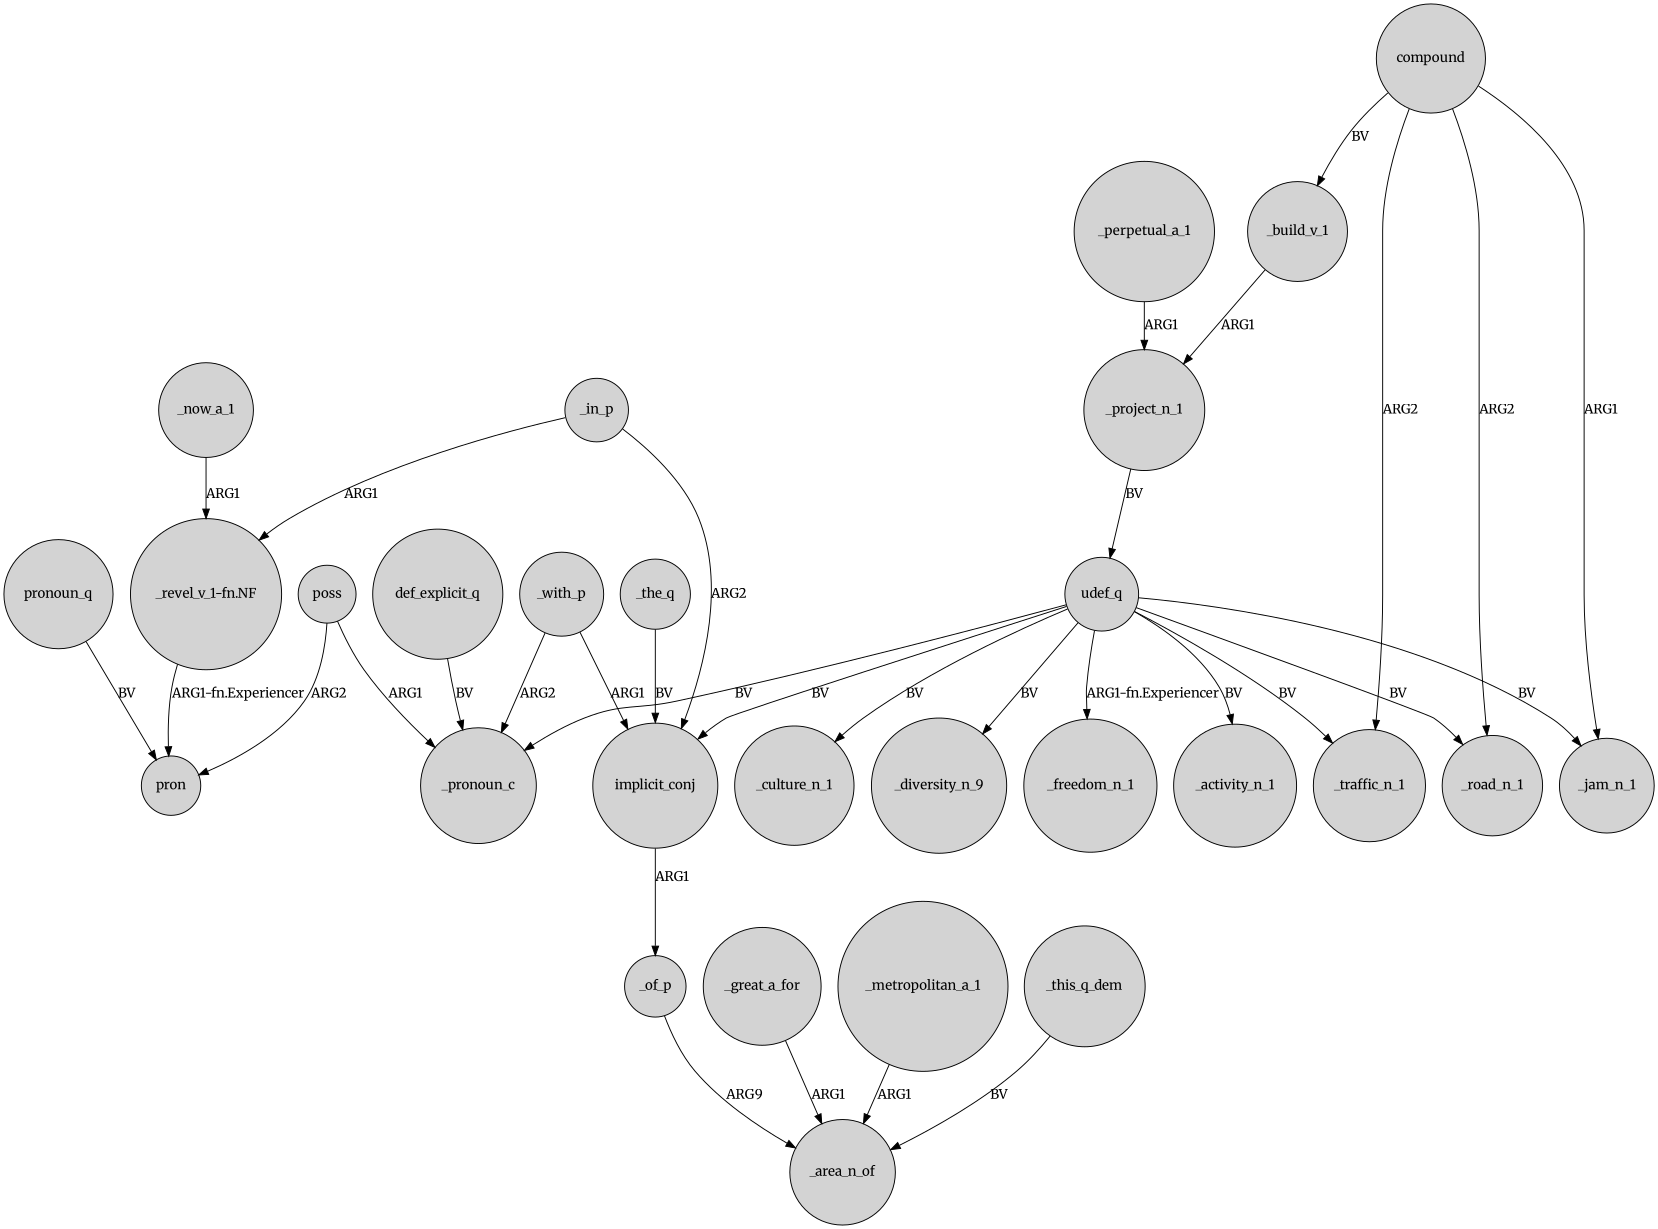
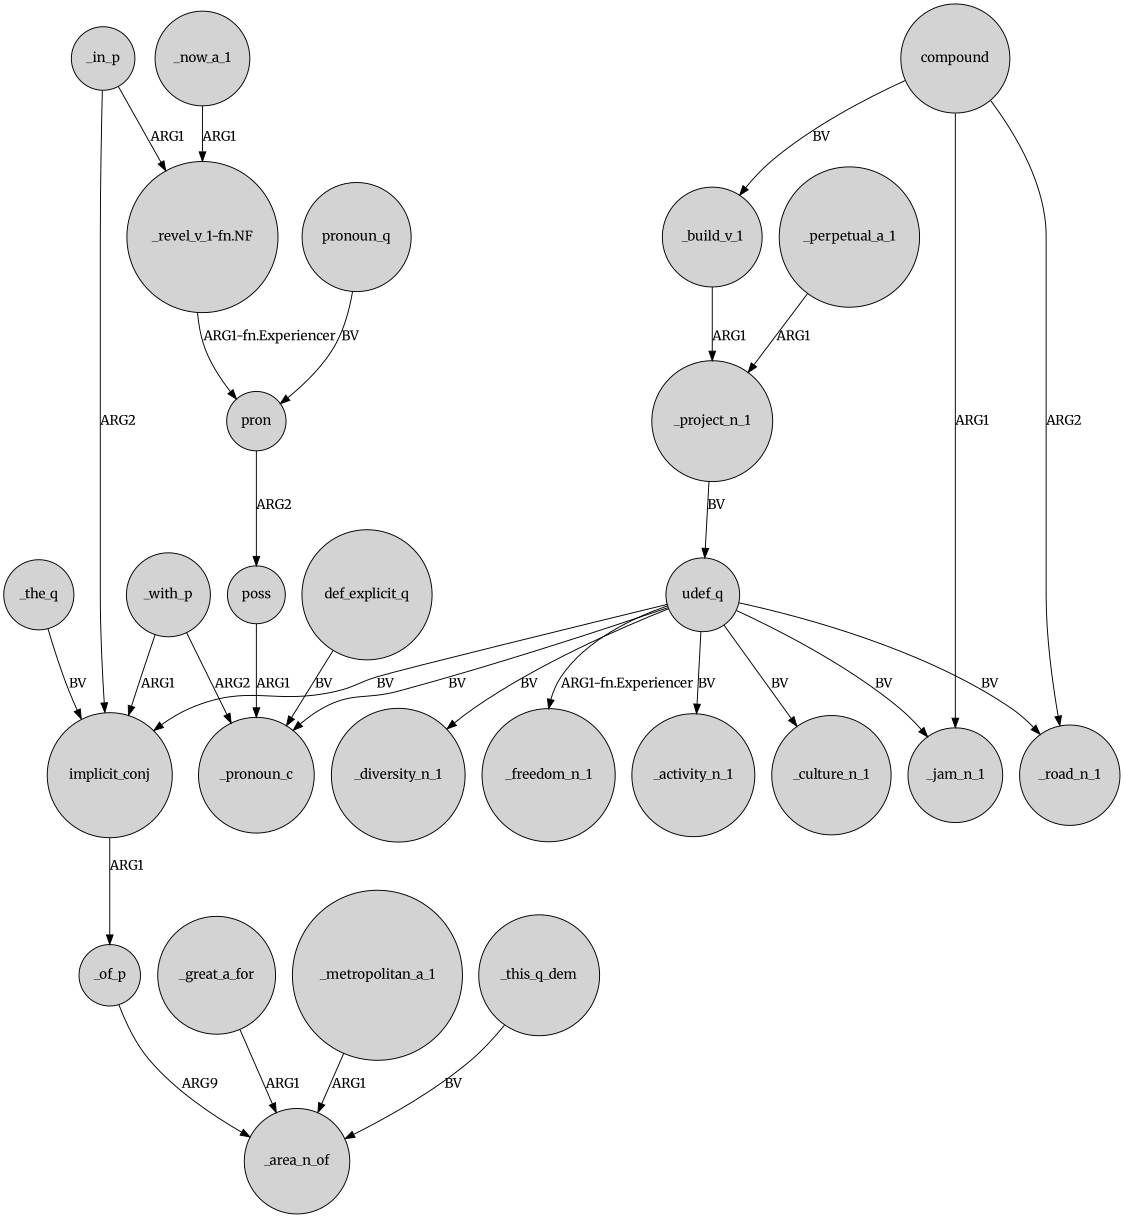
edge "poss" -> "pron": reversed
node "_diversity_n_9": label "_diversity_n_9" -> "_diversity_n_1"
node "_traffic_n_1": removed
